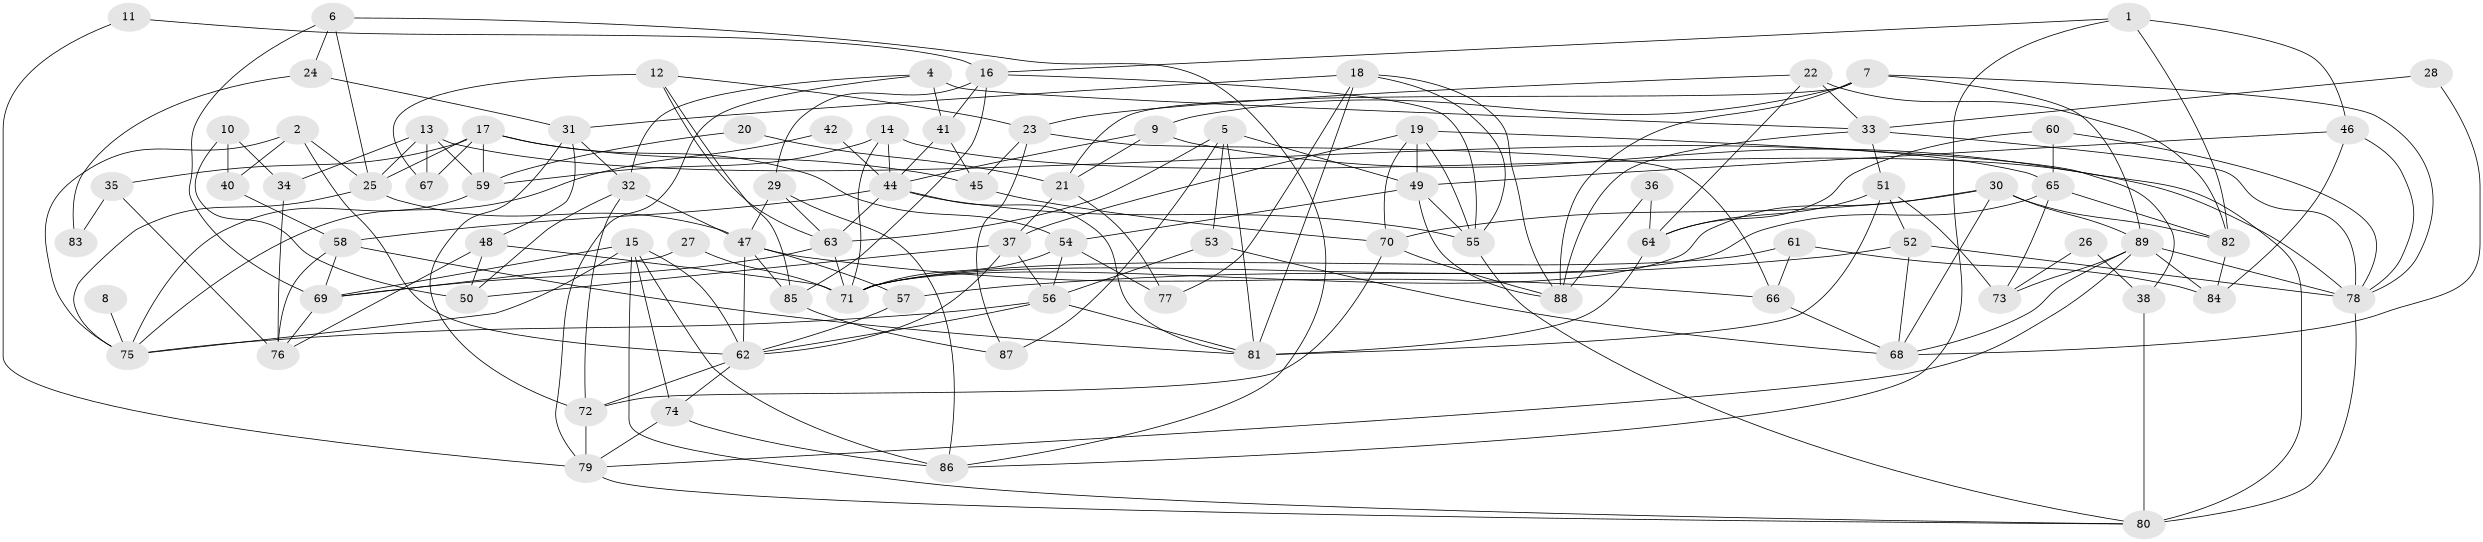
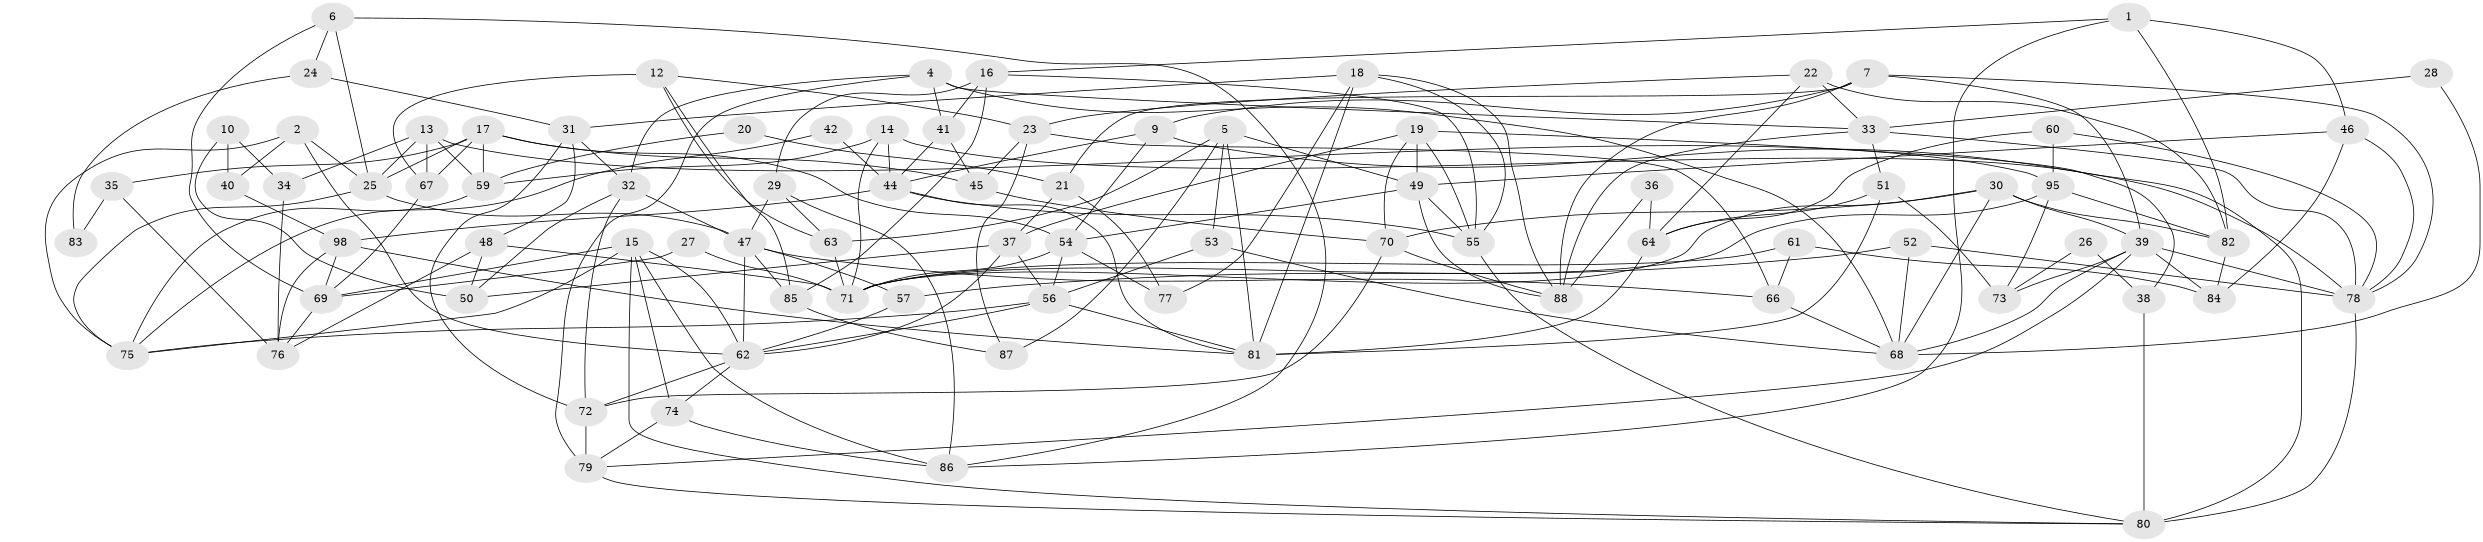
node "11": removed
edge "4" -- "68": added
edge "9" -- "21": now "9" -- "54"
node "65": label "65" -> "95"
edge "51" -- "52": removed
edge "44" -- "63": removed
node "58": label "58" -> "98"
node "89": label "89" -> "39"
edge "63" -- "69": now "67" -- "69"
node "8": removed
